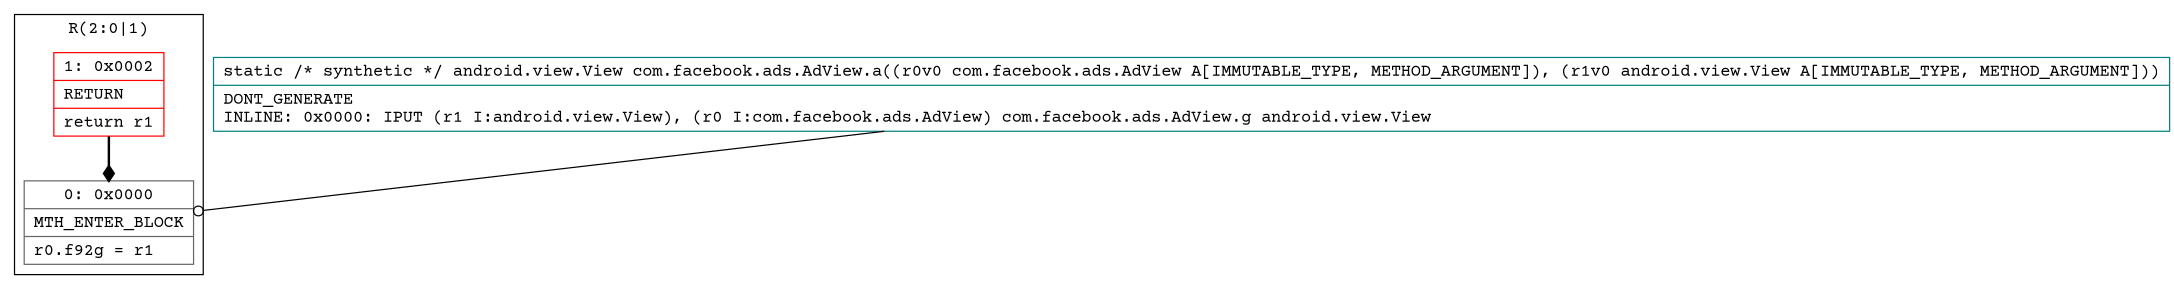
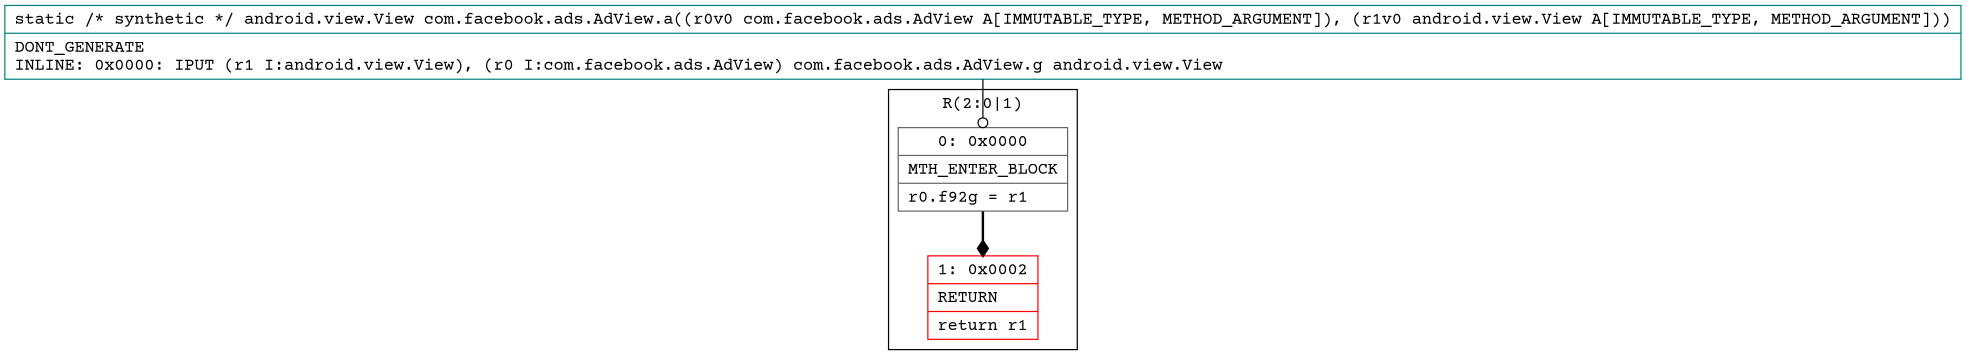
edge "1: 0x0002" -> "0: 0x0000": reversed
